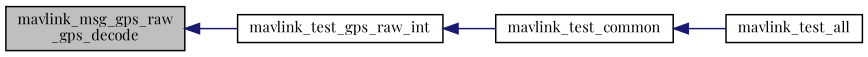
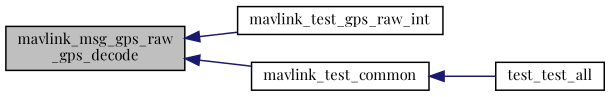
edge "mavlink_test_common" -> "mavlink_test_gps_raw_int": now "mavlink_test_common" -> "mavlink_msg_gps_raw _gps_decode"
node "mavlink_test_all": label "mavlink_test_all" -> "test_test_all"
